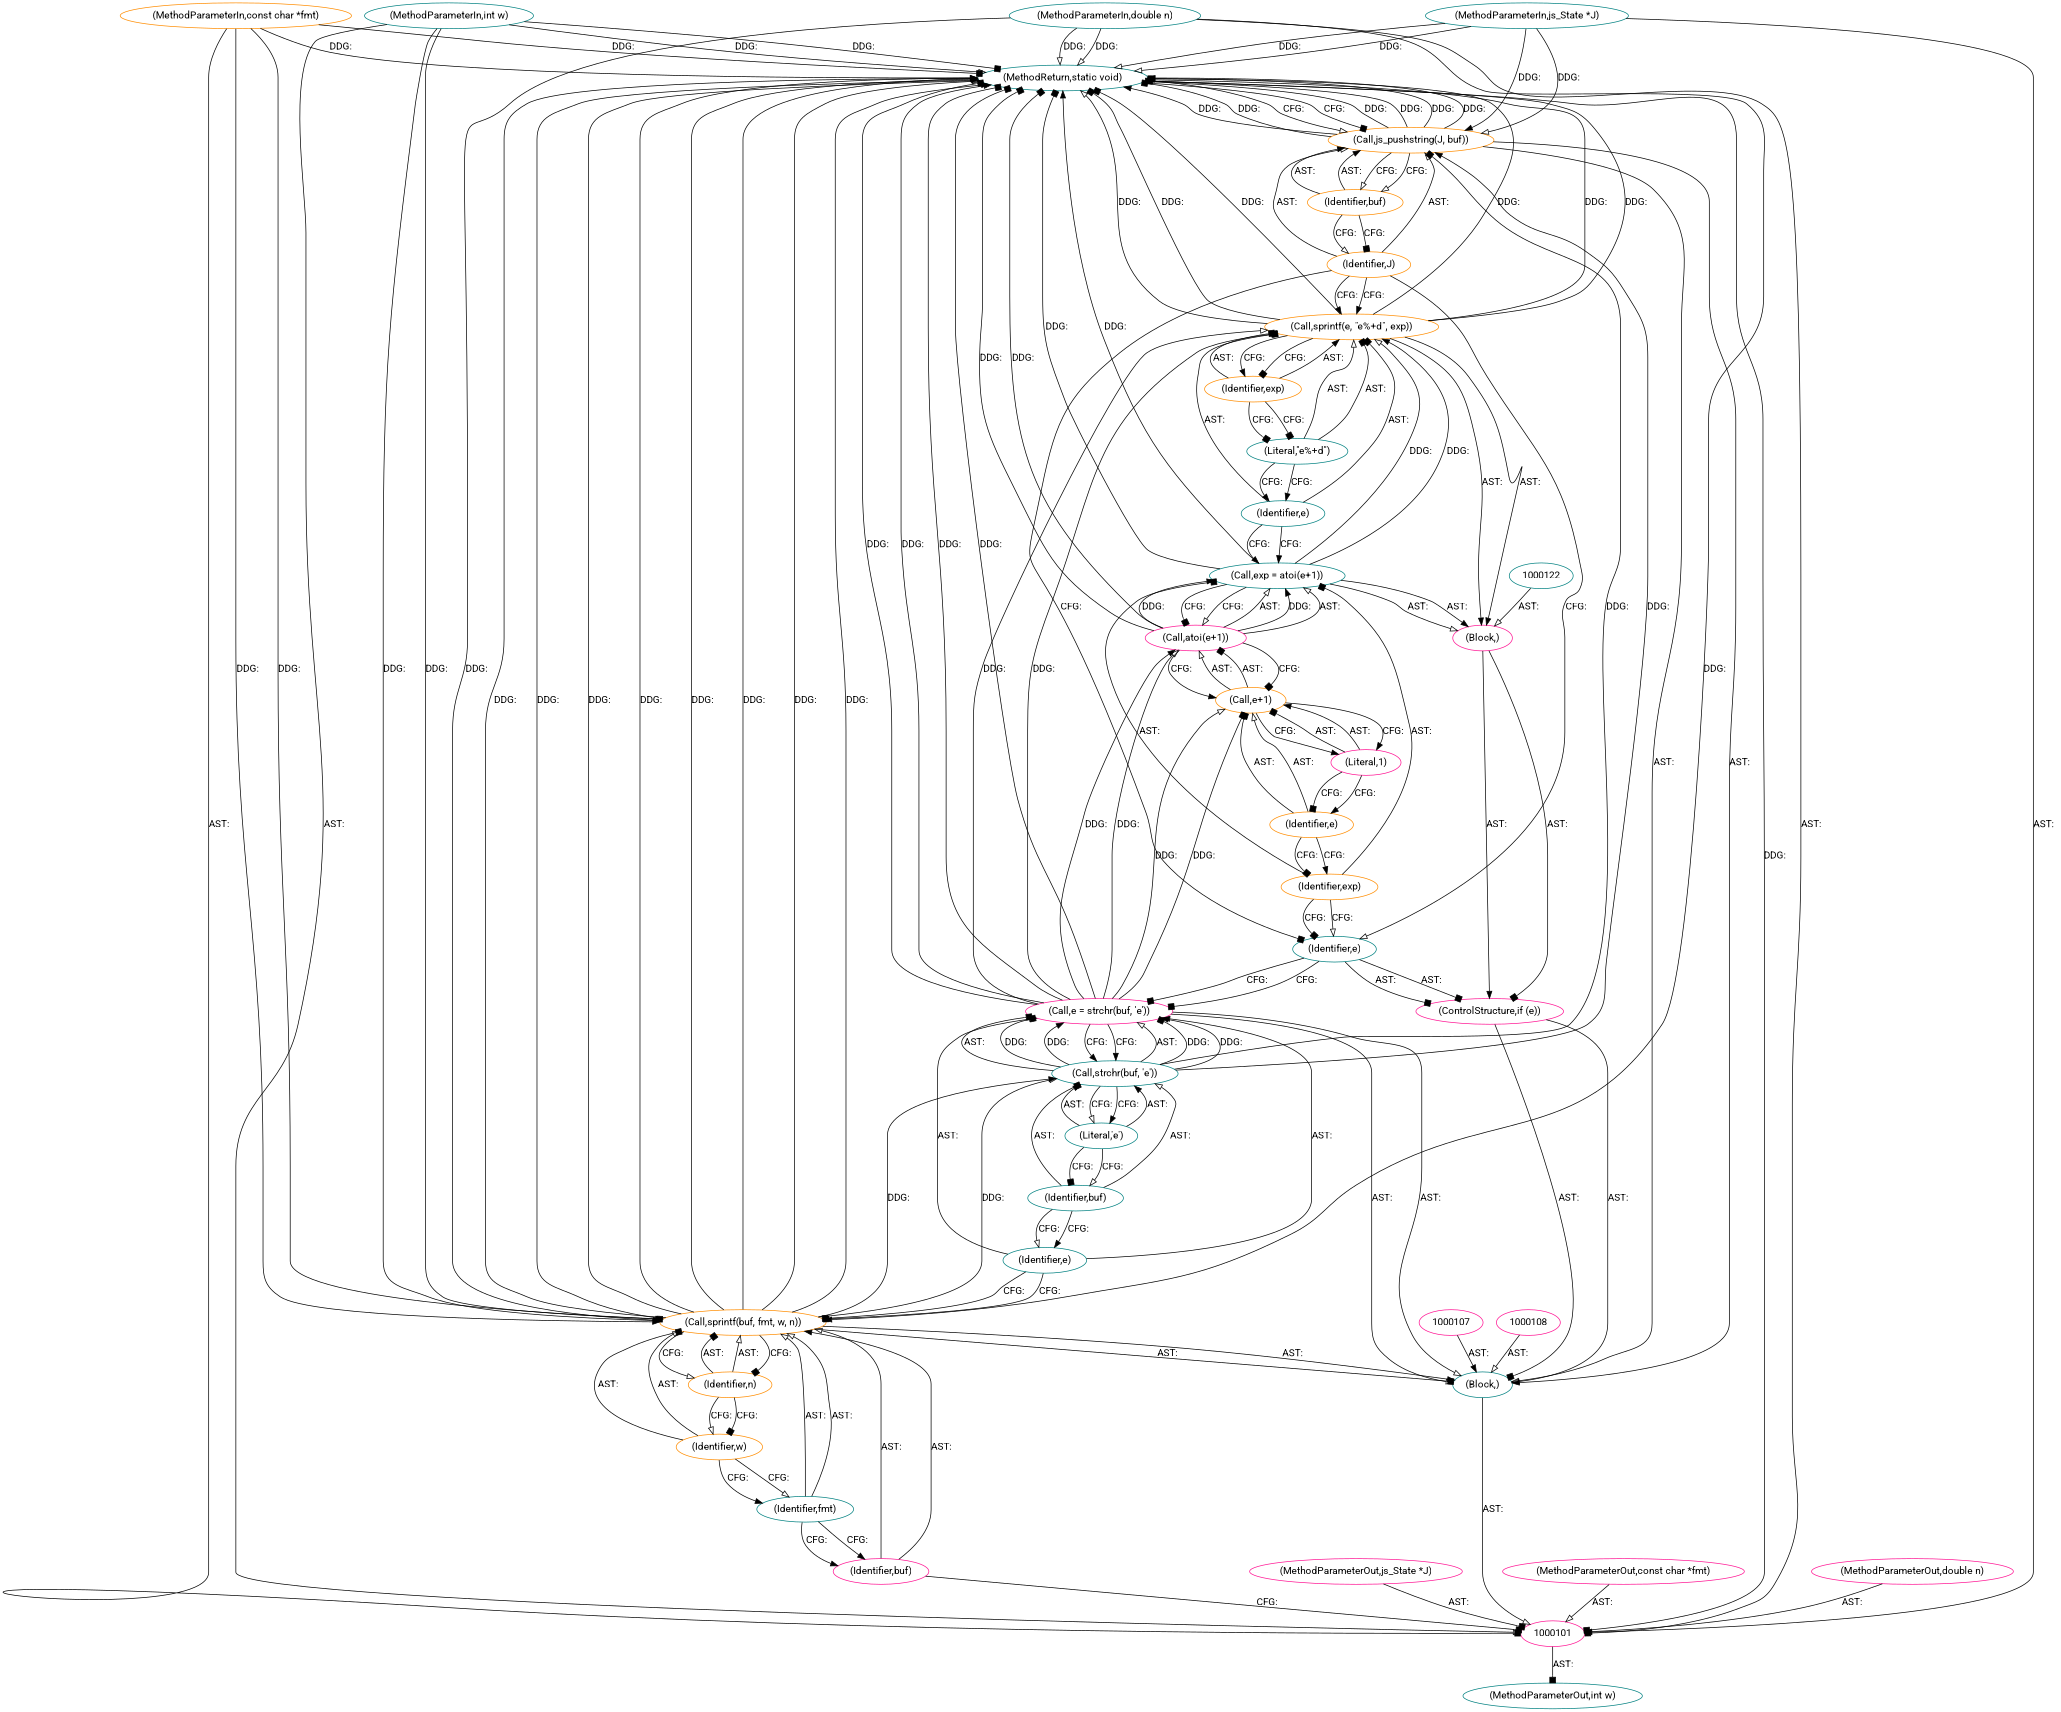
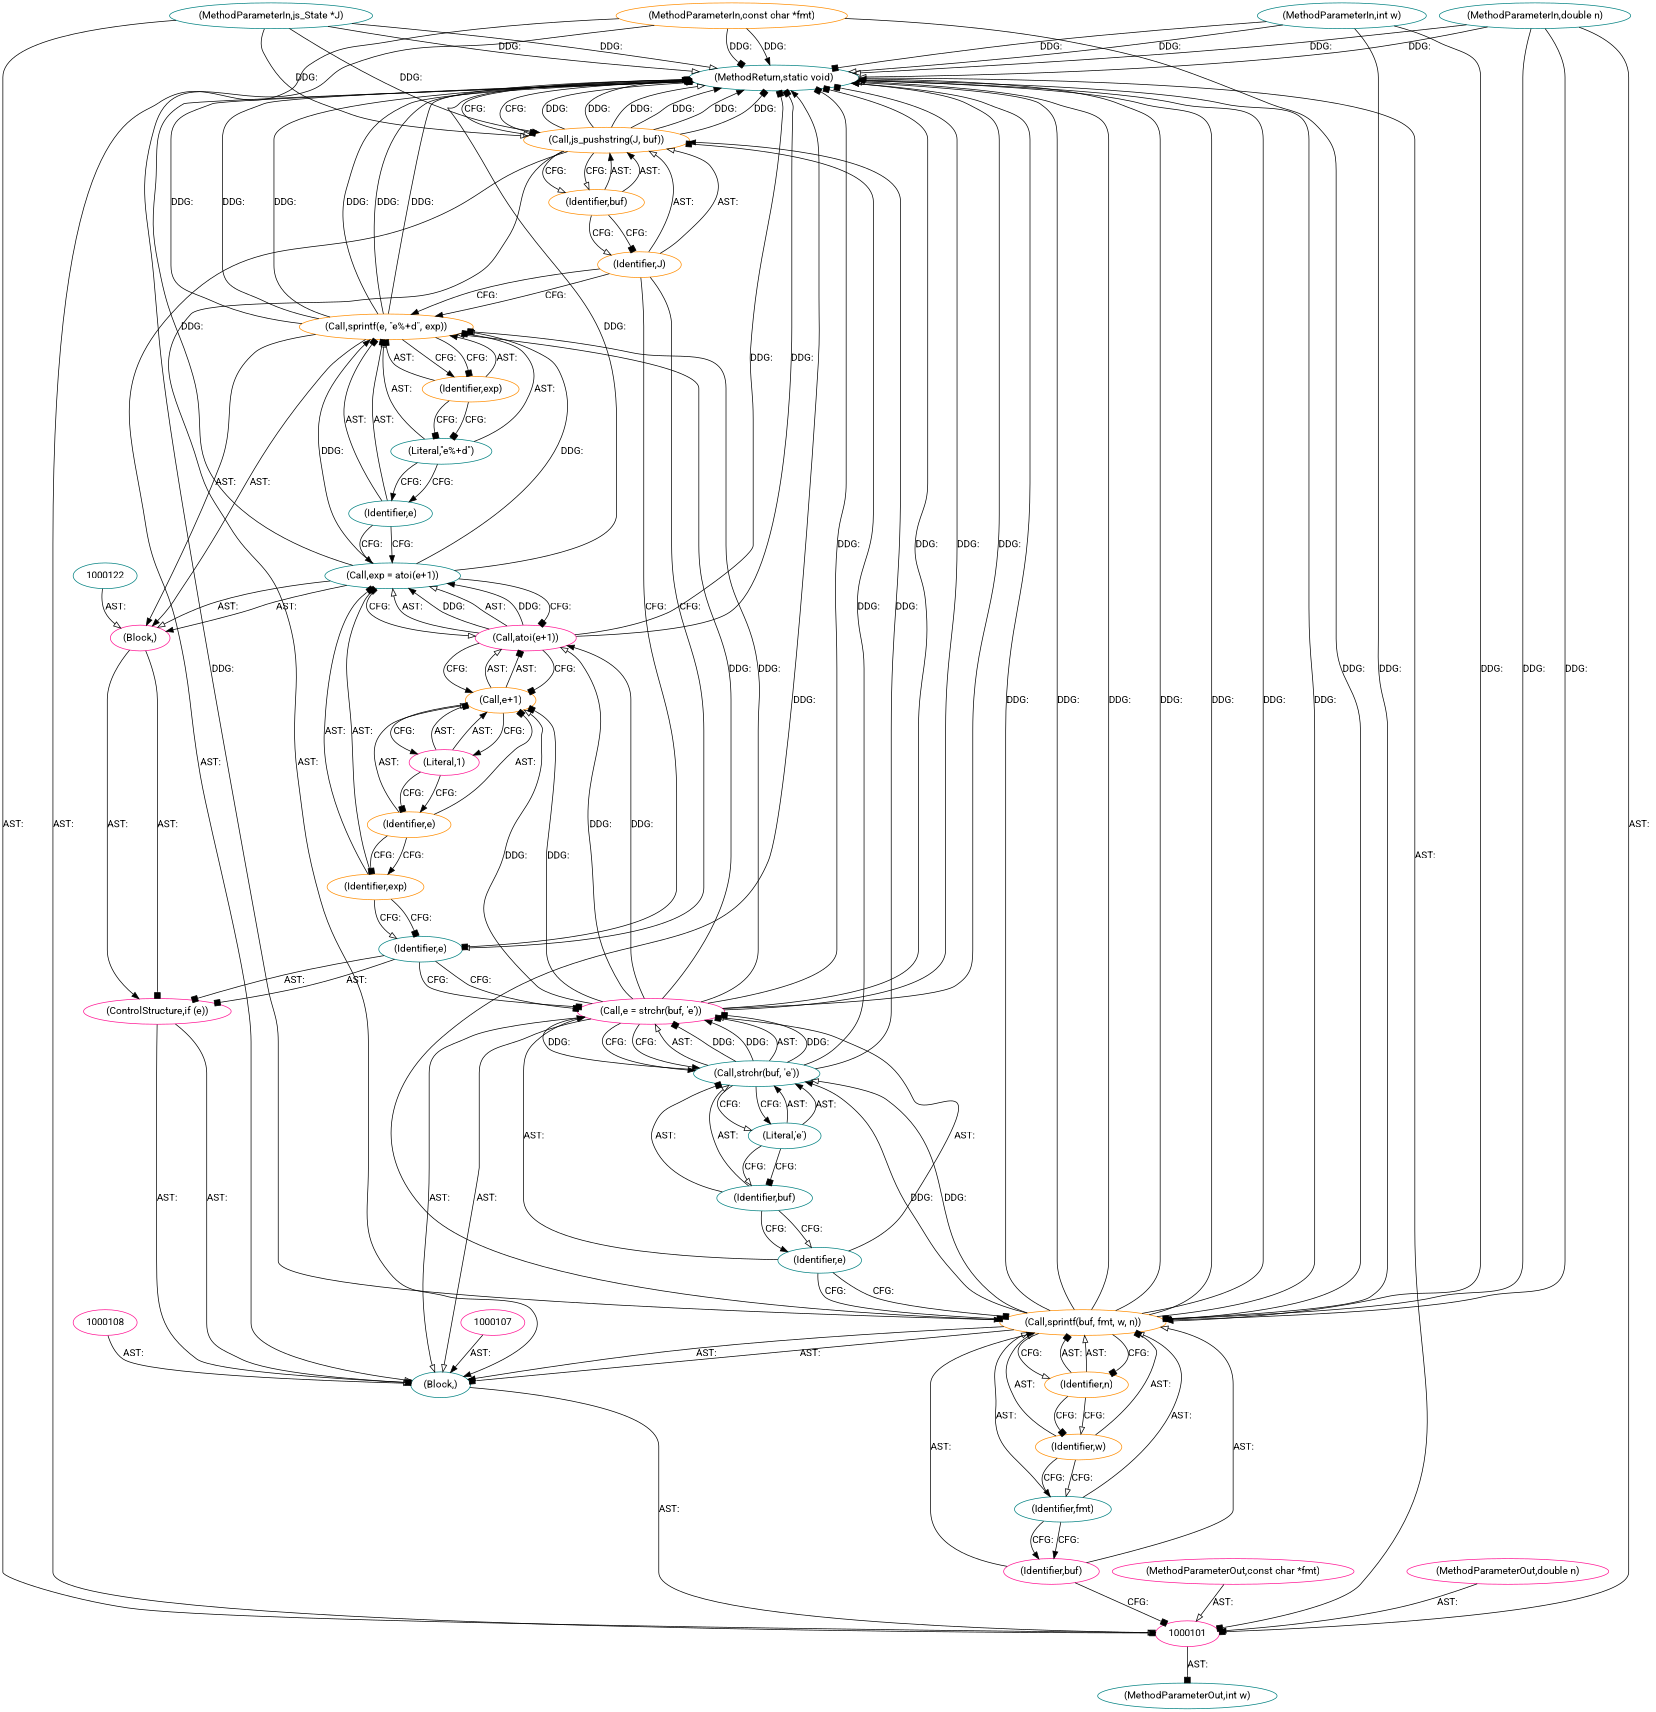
edge "(MethodReturn,static void)" -> "1000101": label "DDG: " -> "AST: "
edge "(MethodParameterIn,int w)" -> "1000101": removed, label "AST:"
node "(MethodParameterOut,js_State *J)": removed
